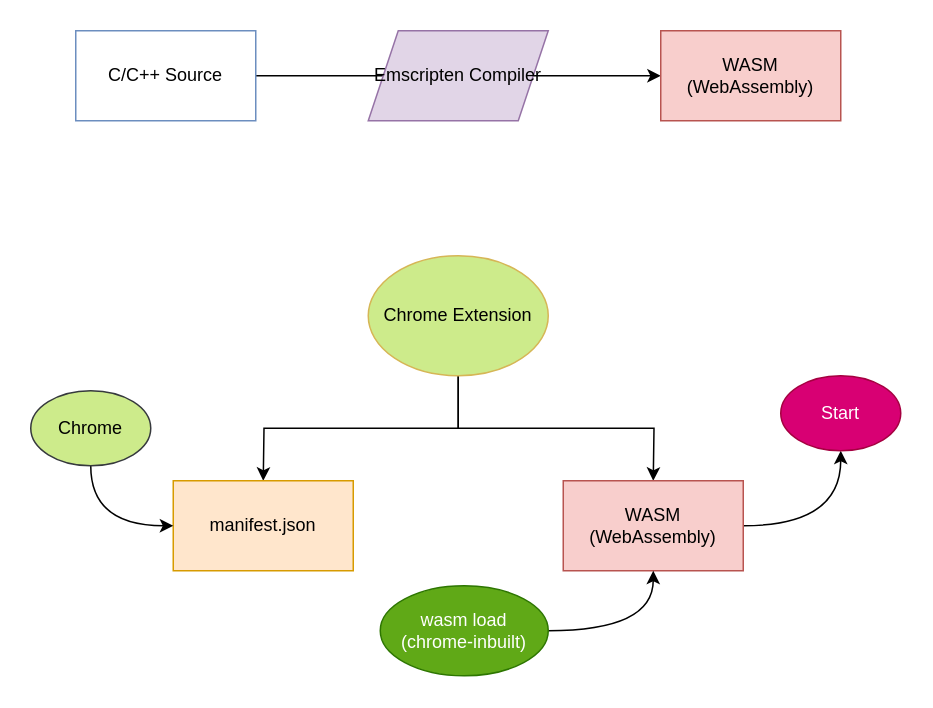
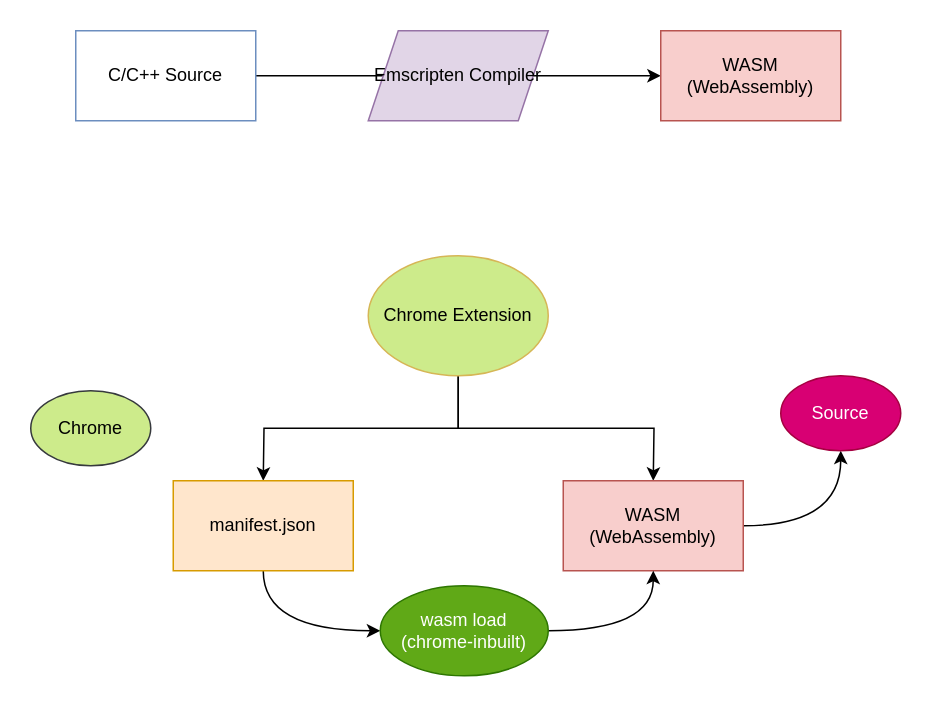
node "Start": label "Start" -> "Source"
edge "Chrome" -> "manifest.json": removed
edge "manifest.json" -> "wasm load (chrome-inbuilt)": added
